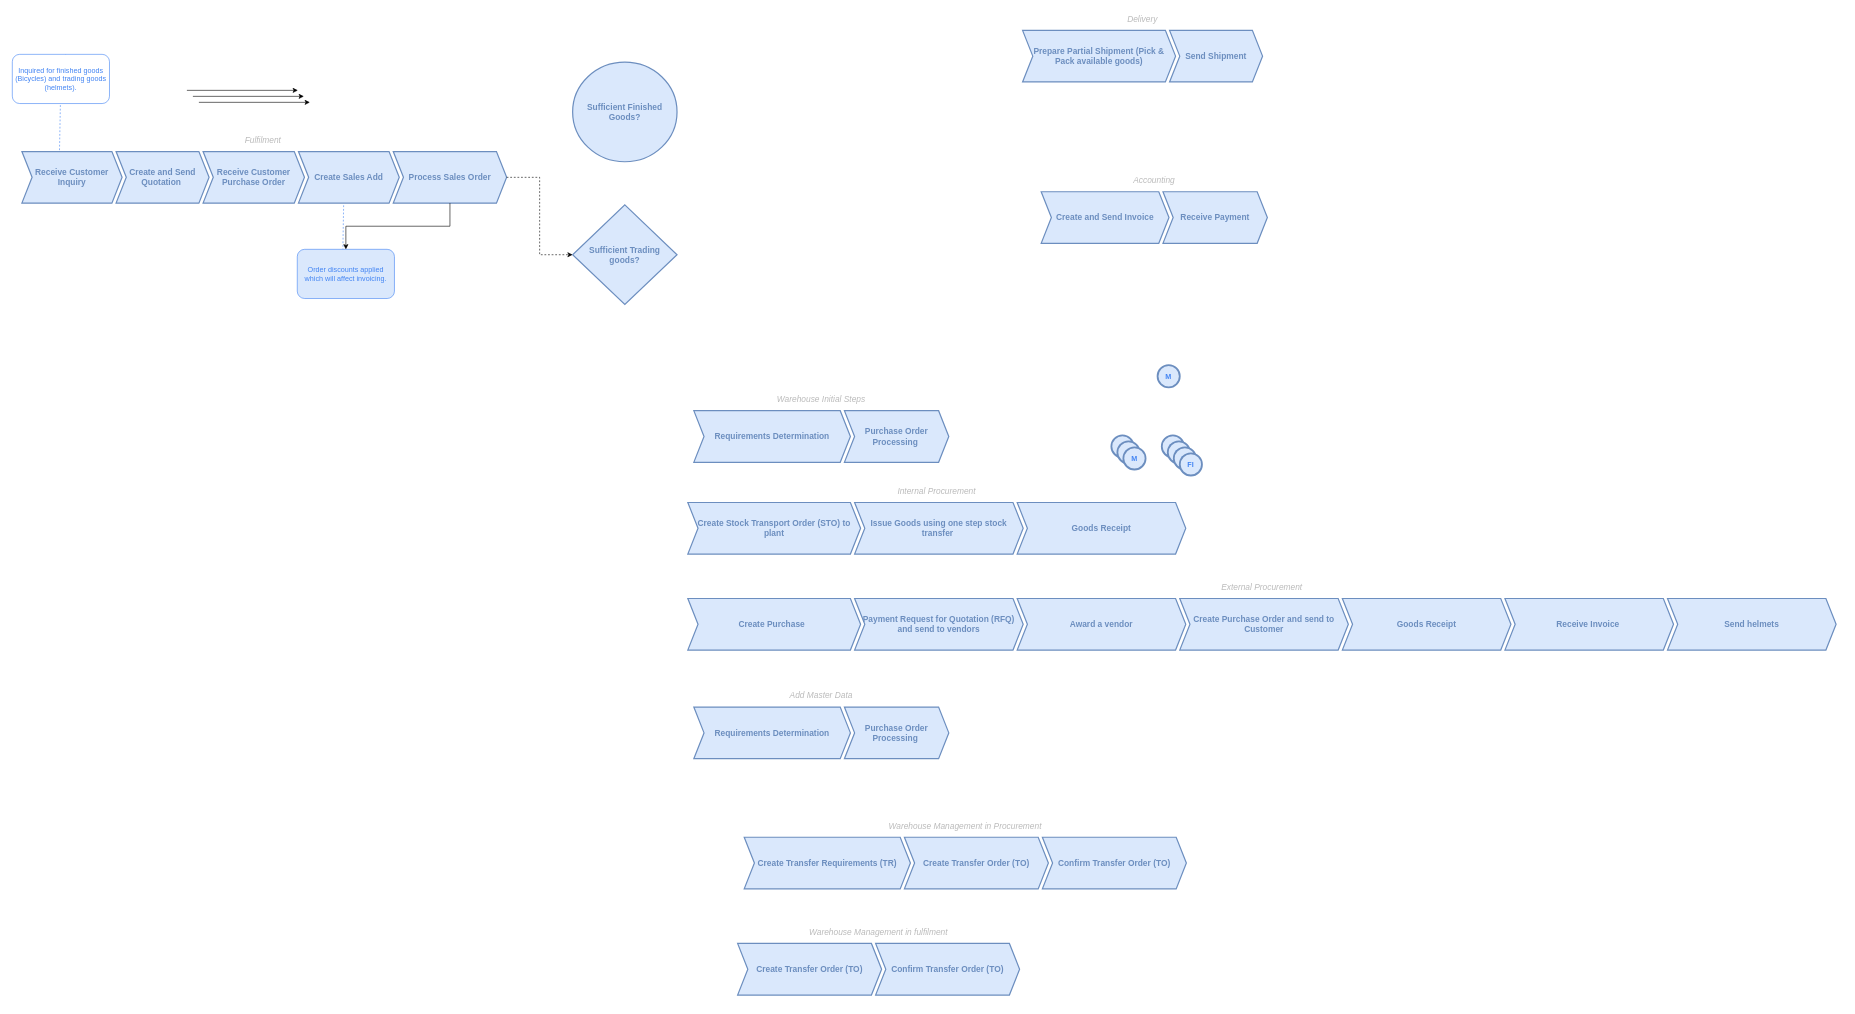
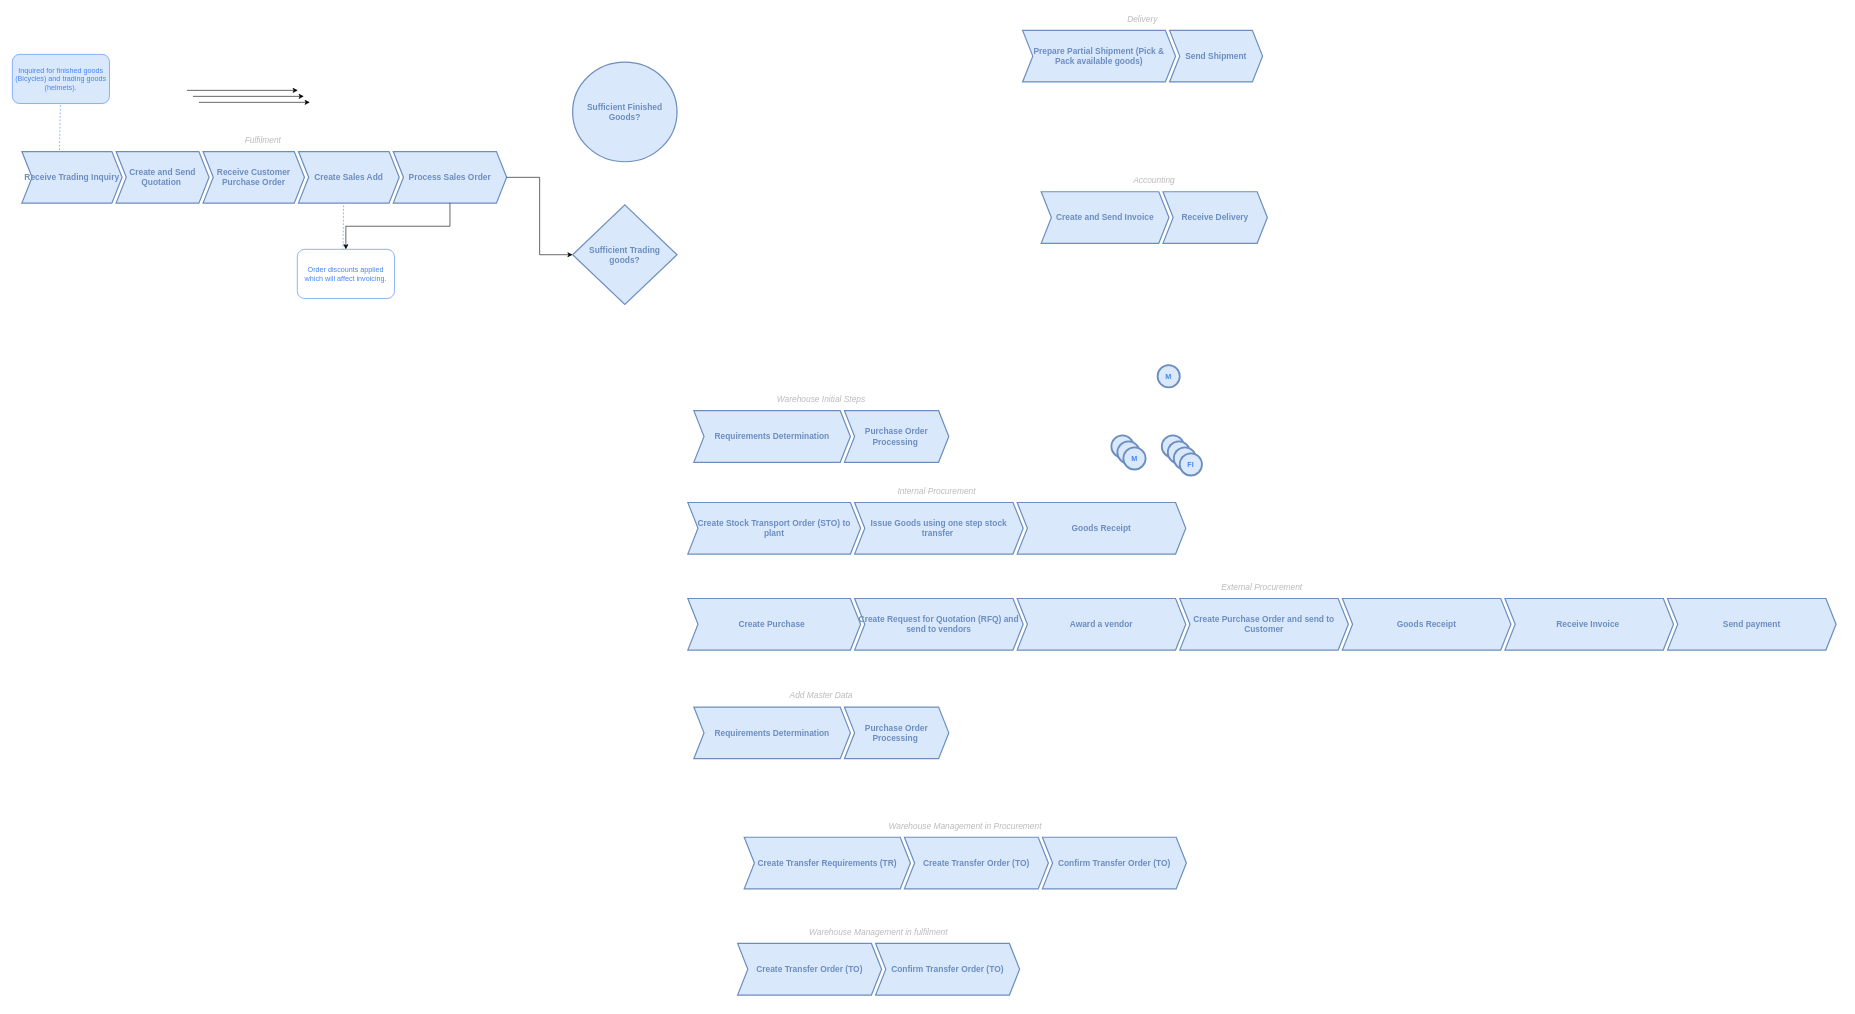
node "Inquired for finished goods (Bicycles) and trading goods (helmets).": fillcolor #ffffff -> #dae8fc
node "Receive Customer Inquiry": label "Receive Customer Inquiry" -> "Receive Trading Inquiry"
edge "Process Sales Order" -> "Sufficient Trading goods?": style dashed -> solid
node "Receive Payment": label "Receive Payment" -> "Receive Delivery"
node "Order discounts applied which will affect invoicing.": fillcolor #dae8fc -> #ffffff
node "Payment Request for Quotation (RFQ) and send to vendors": label "Payment Request for Quotation (RFQ) and send to vendors" -> "Create Request for Quotation (RFQ) and send to vendors"
node "Send helmets": label "Send helmets" -> "Send payment"
